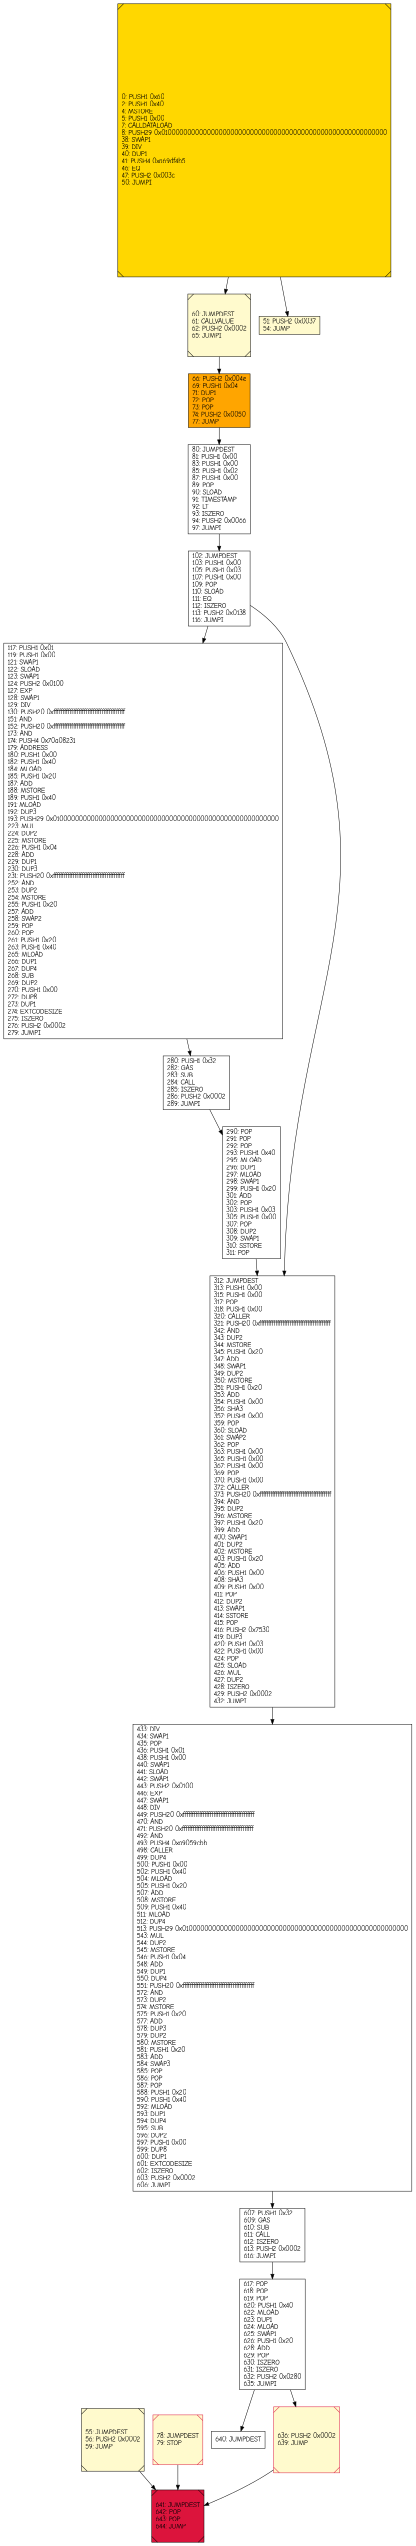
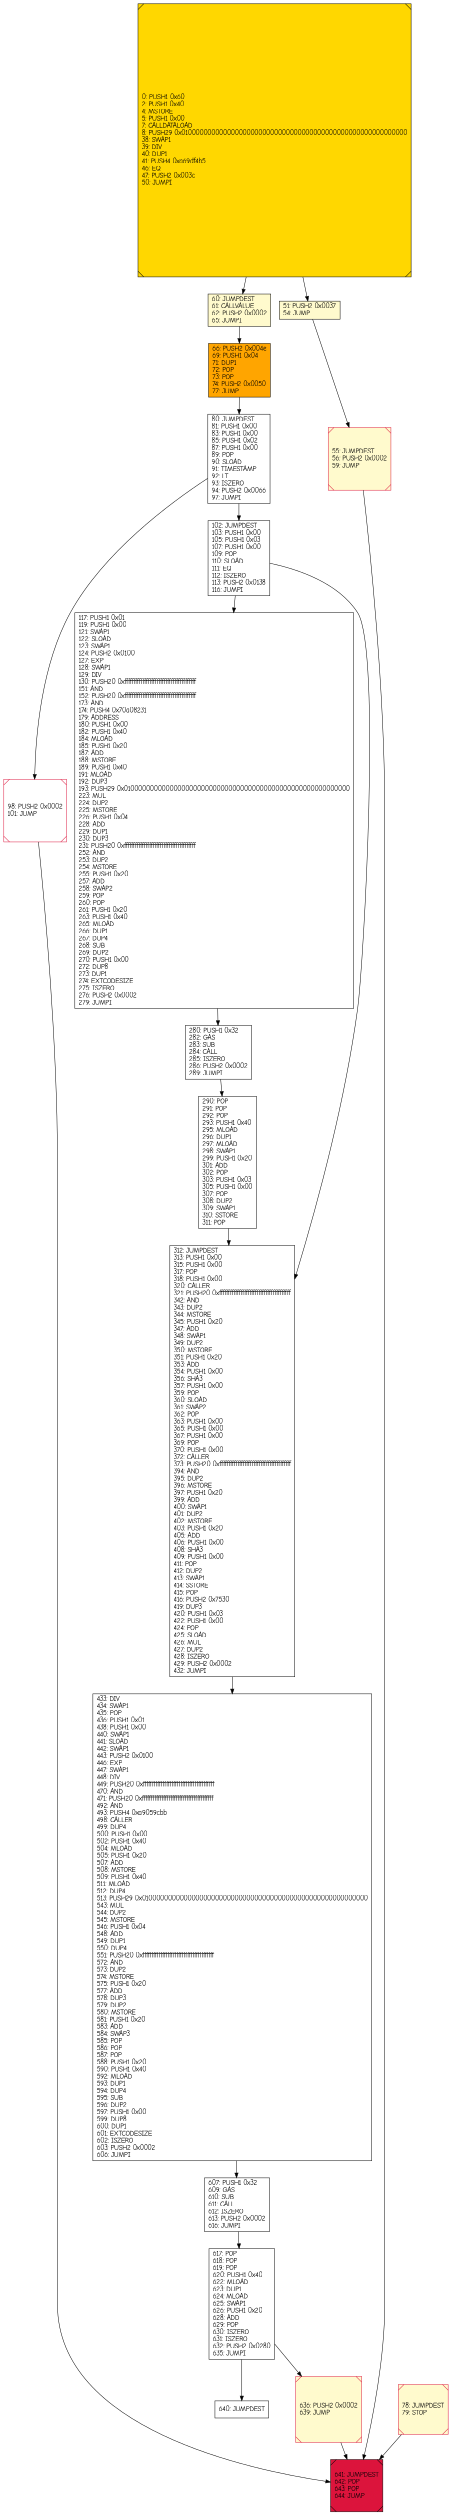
node "60: JUMPDEST 61: CALLVALUE 62: PUSH2 0x0002 65: JUMPI": shape Msquare -> box
edge "51: PUSH2 0x0037 54: JUMP" -> "55: JUMPDEST 56: PUSH2 0x0002 59: JUMP": added
node "98: PUSH2 0x0002 101: JUMP": added
node "55: JUMPDEST 56: PUSH2 0x0002 59: JUMP": color black -> crimson
